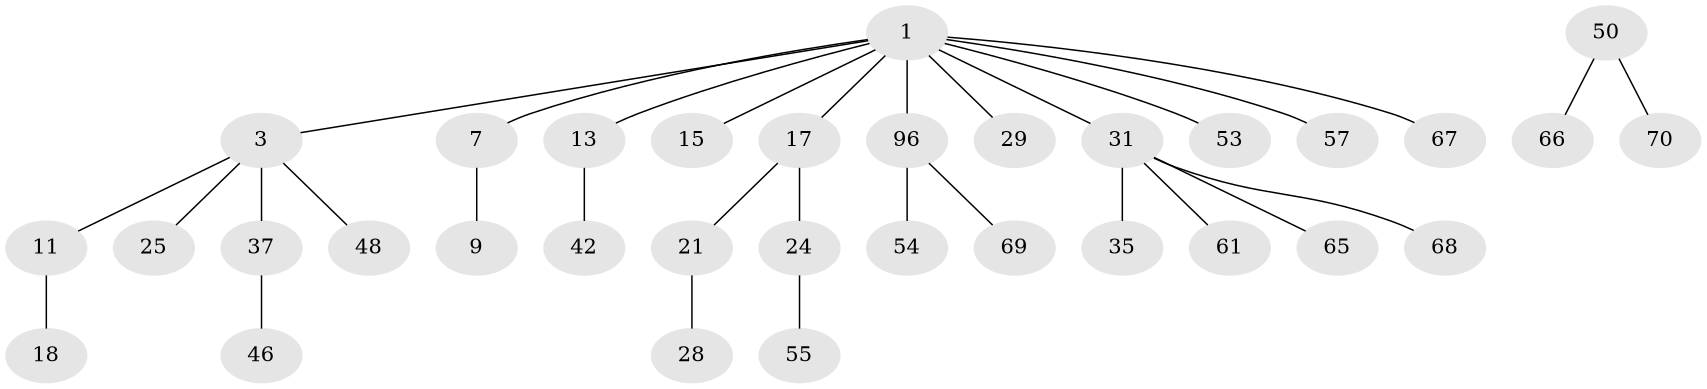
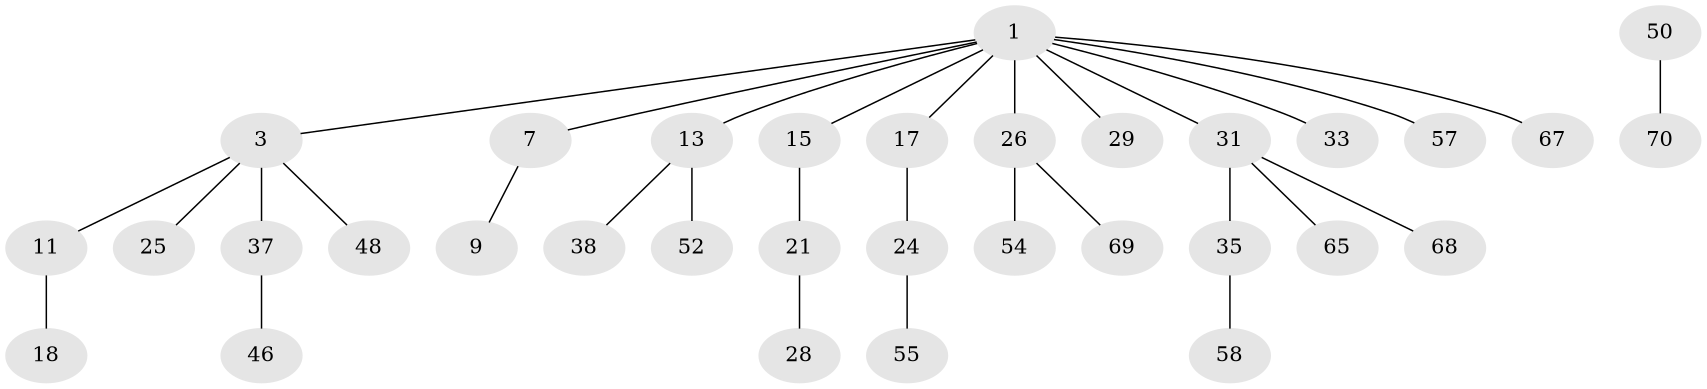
node "96": label "96" -> "26"
node "53": label "53" -> "33"
node "66": removed
edge "17" -- "21": now "15" -- "21"
node "42": label "42" -> "52"
node "38": added
node "61": removed
node "58": added
